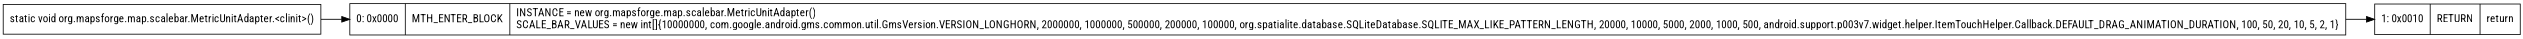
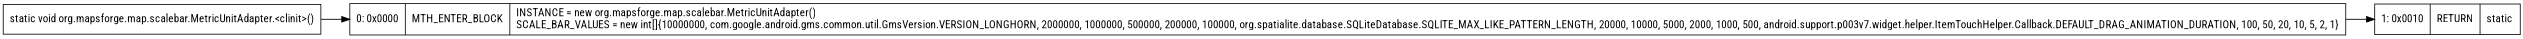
node "1: 0x0010": text "return" -> "static"
